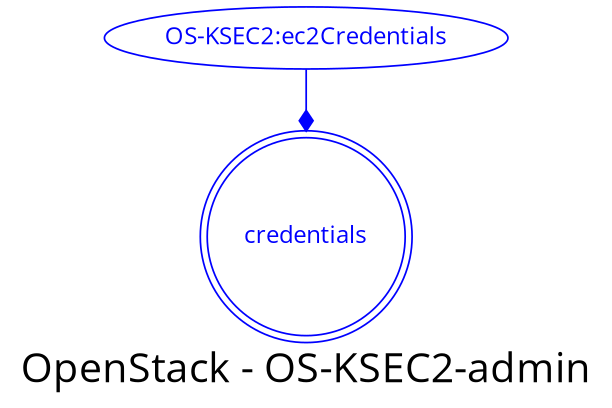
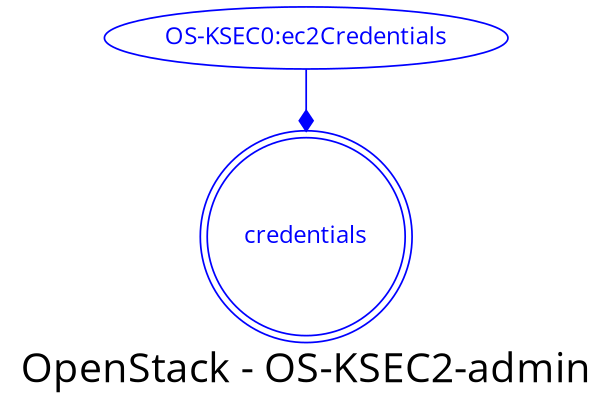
node "OS-KSEC2:ec2Credentials": label "OS-KSEC2:ec2Credentials" -> "OS-KSEC0:ec2Credentials"
